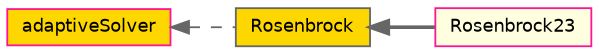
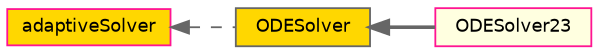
node "Rosenbrock": label "Rosenbrock" -> "ODESolver"
node "Rosenbrock23": label "Rosenbrock23" -> "ODESolver23"
